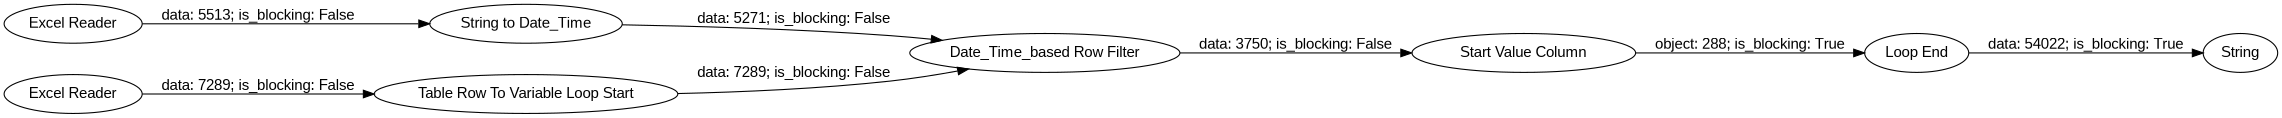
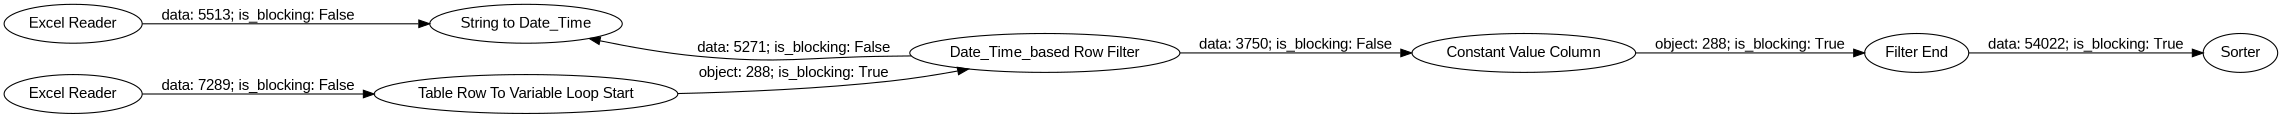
edge "String to Date_Time" -> "Date_Time_based Row Filter": reversed
node "Start Value Column": label "Start Value Column" -> "Constant Value Column"
node "Loop End": label "Loop End" -> "Filter End"
node "String": label "String" -> "Sorter"
edge "Table Row To Variable Loop Start" -> "Date_Time_based Row Filter": label "data: 7289; is_blocking: False" -> "object: 288; is_blocking: True"
